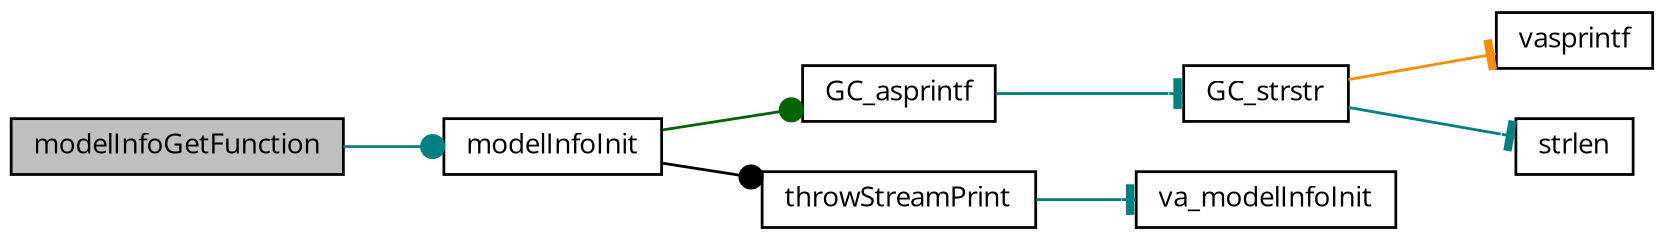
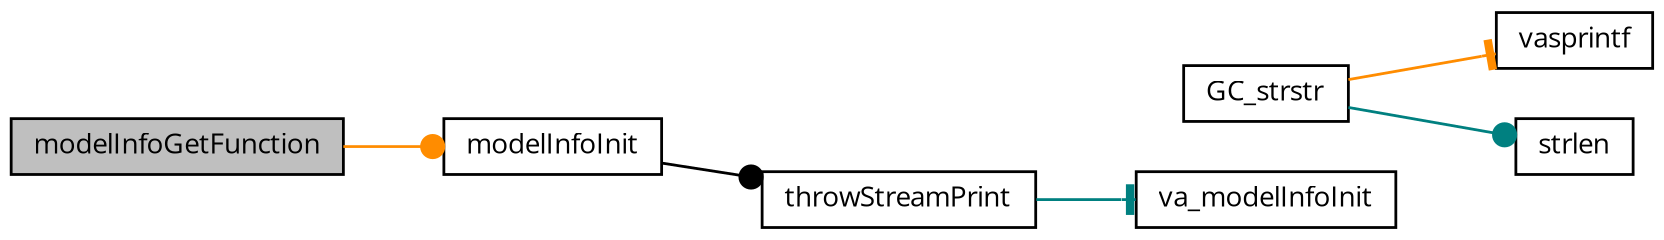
node "GC_asprintf": removed
edge "GC_strstr" -> "strlen": arrowhead tee -> dot
edge "modelInfoGetFunction" -> "modelInfoInit": color teal -> darkorange
